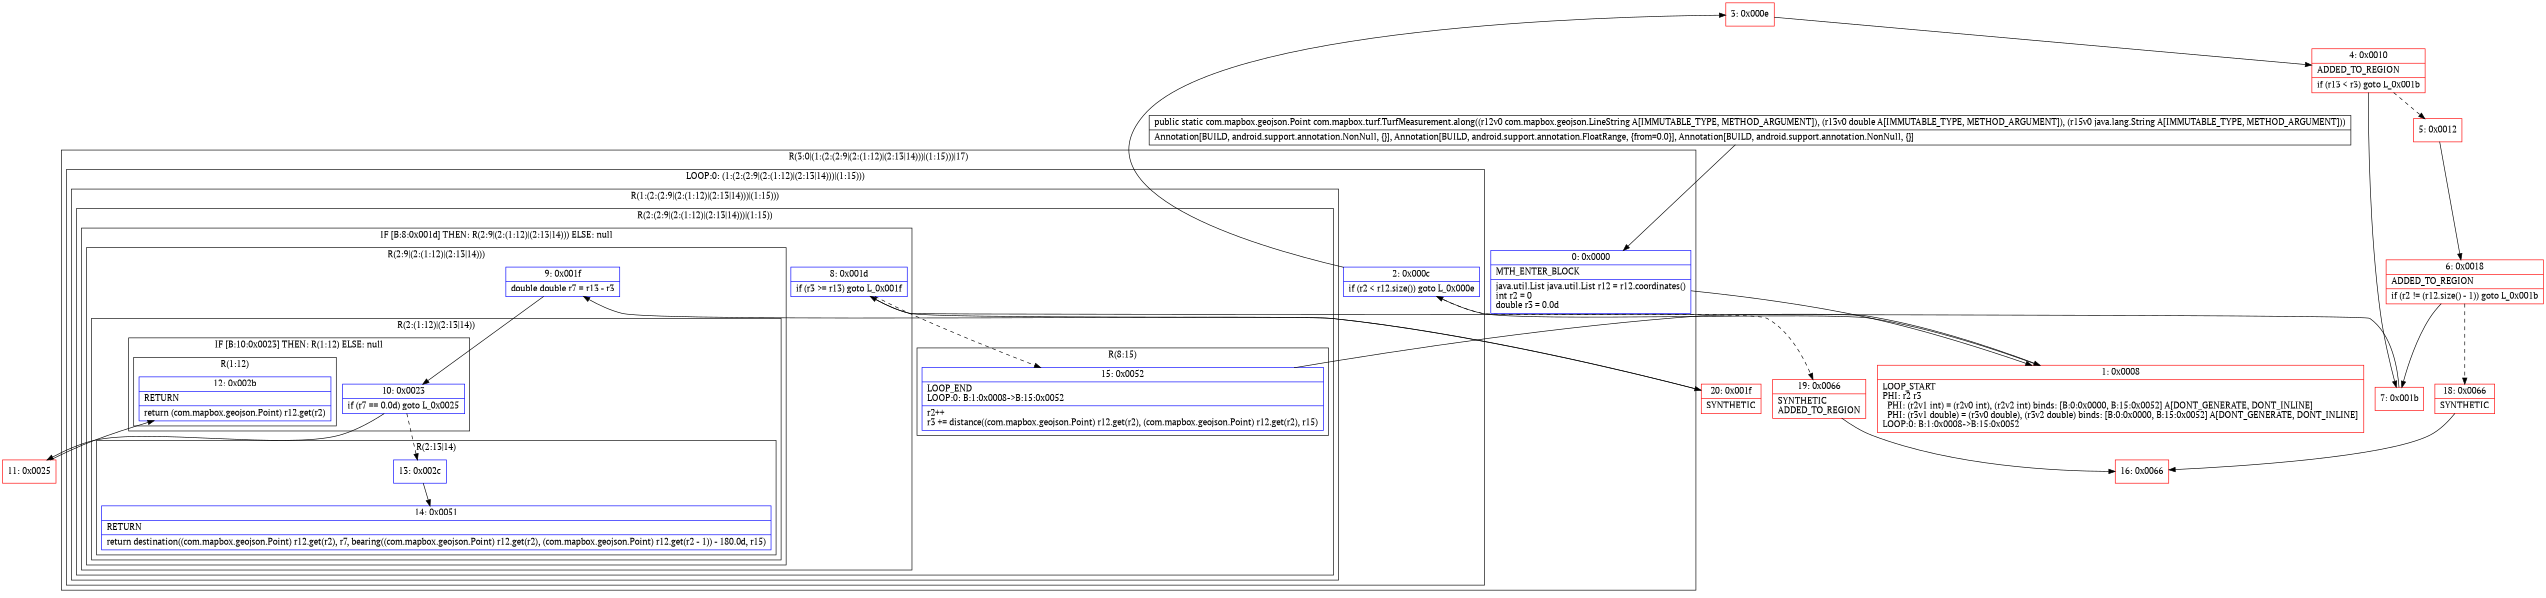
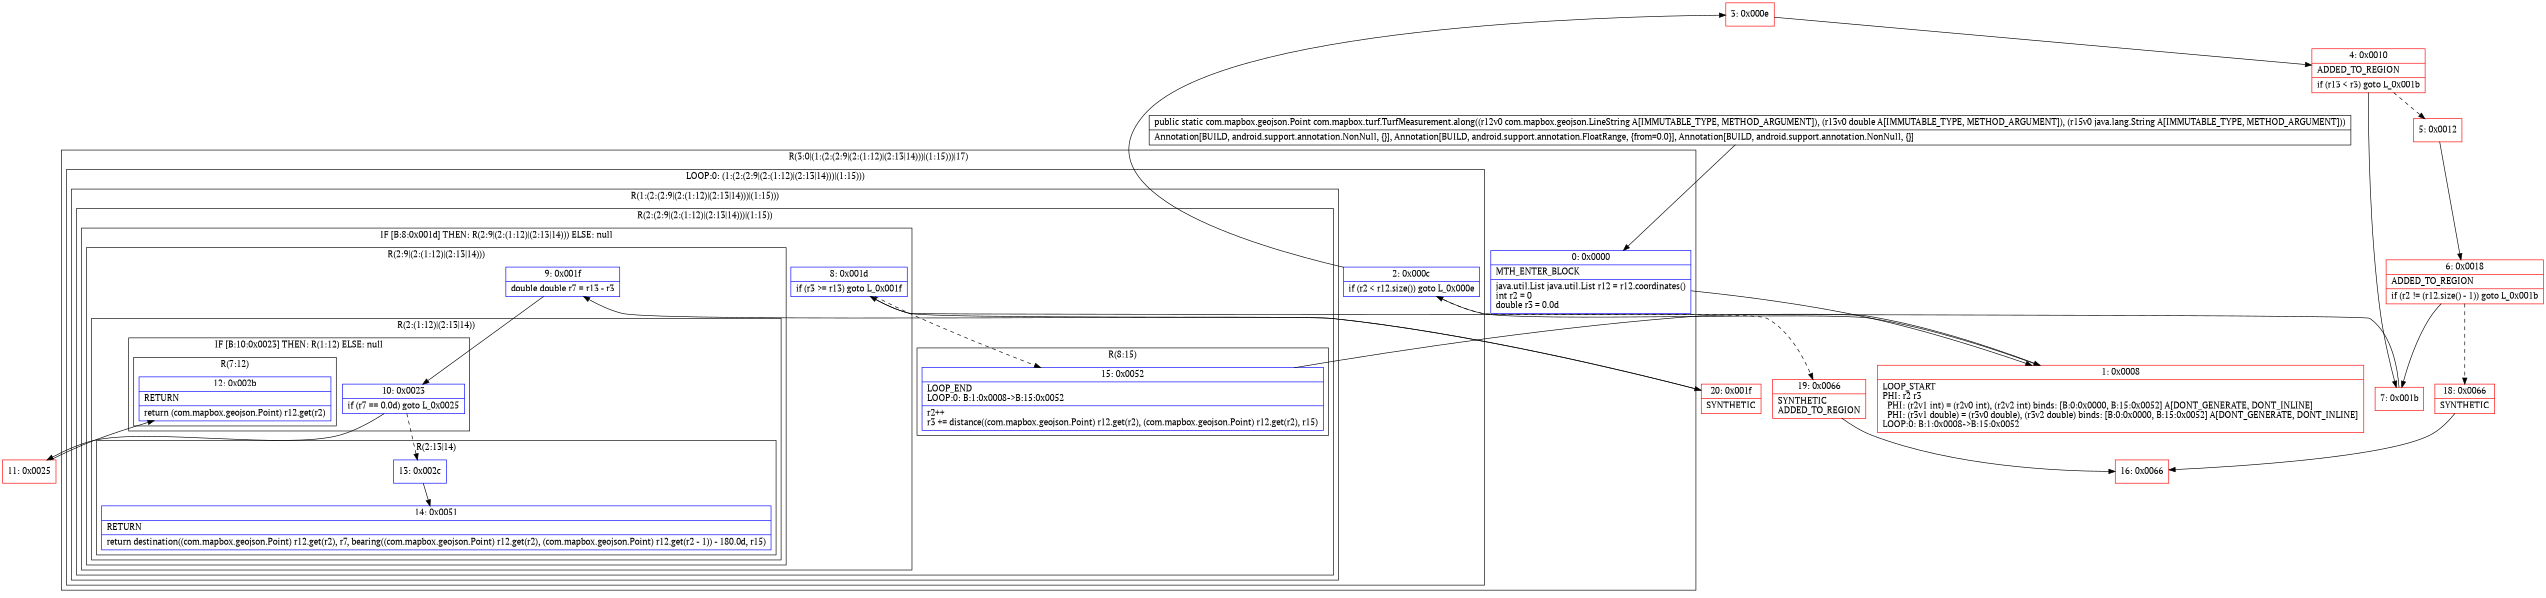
cluster "R(1:12)": label "R(1:12)" -> "R(7:12)"
